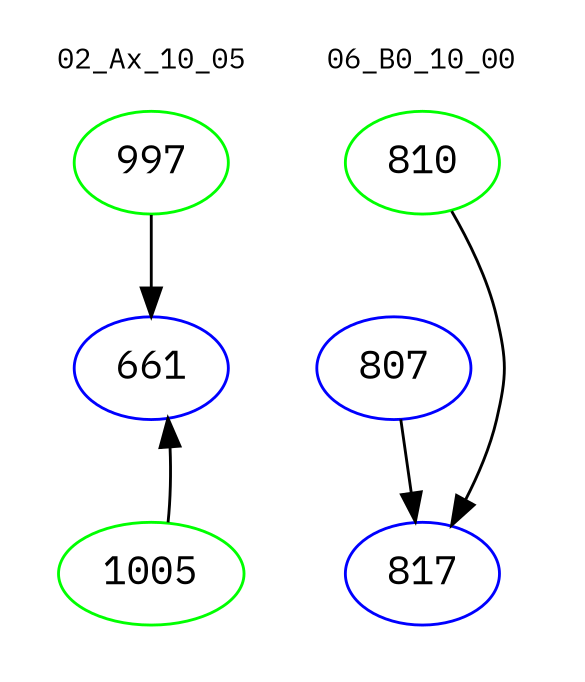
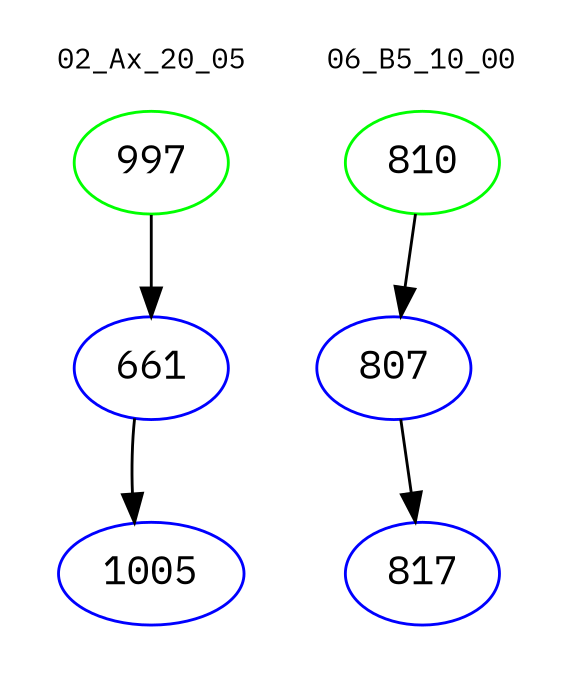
cluster "02_Ax_10_05": label "02_Ax_10_05" -> "02_Ax_20_05"
cluster "06_B0_10_00": label "06_B0_10_00" -> "06_B5_10_00"
edge "810" -> "817": now "810" -> "807"
edge "1005" -> "661": reversed
node "1005": color green -> blue
